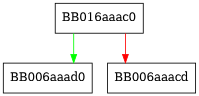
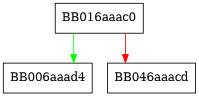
node "BB006aaad0": label "BB006aaad0" -> "BB006aaad4"
node "BB006aaacd": label "BB006aaacd" -> "BB046aaacd"
